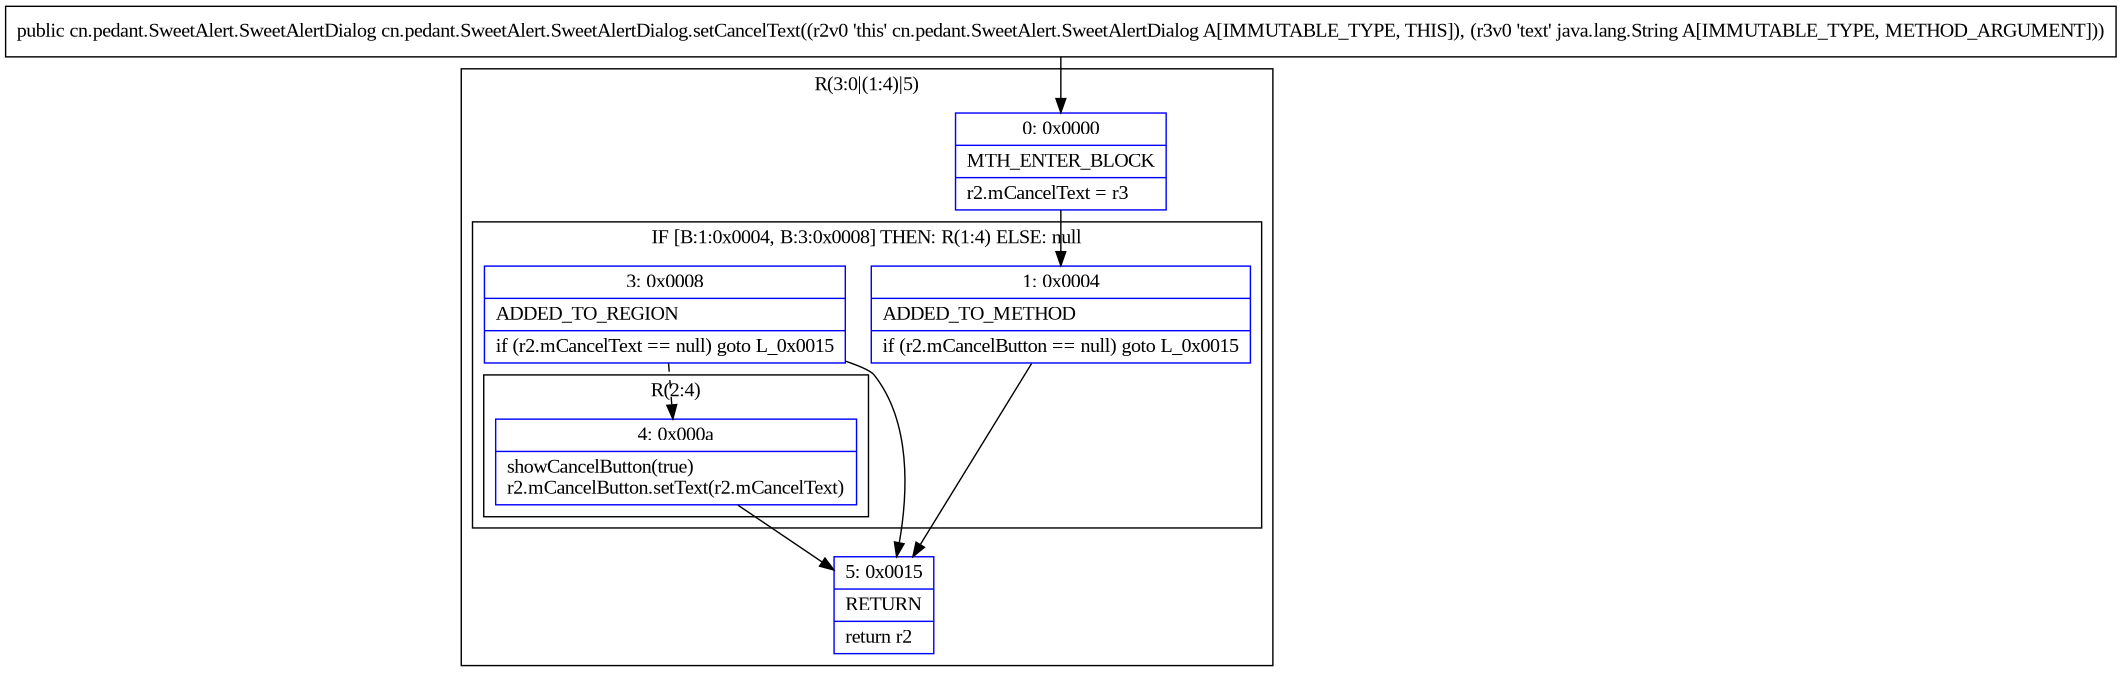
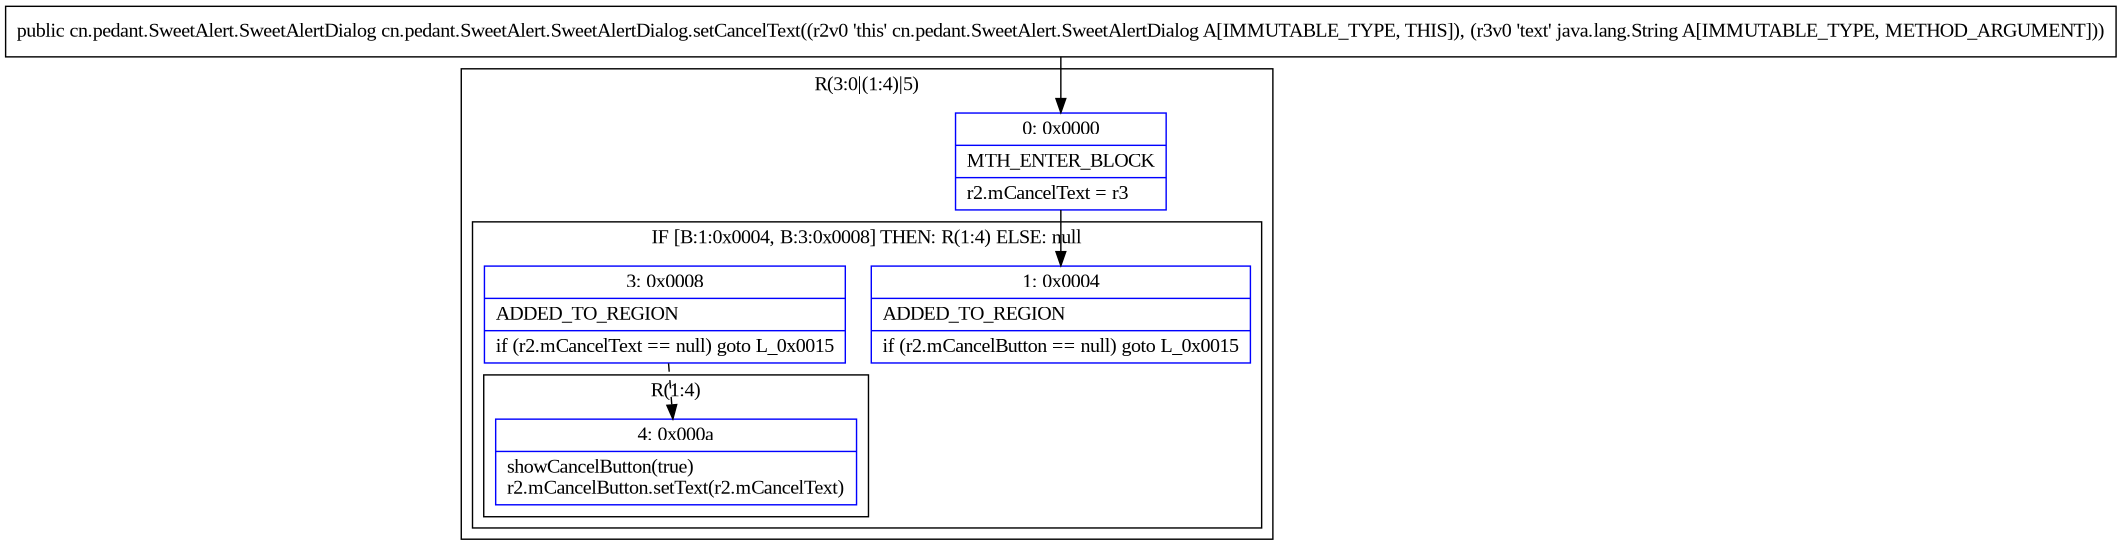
node "1: 0x0004": text "ADDED_TO_METHOD" -> "ADDED_TO_REGION"
cluster "R(2:4)": label "R(2:4)" -> "R(1:4)"
node "5: 0x0015": removed
